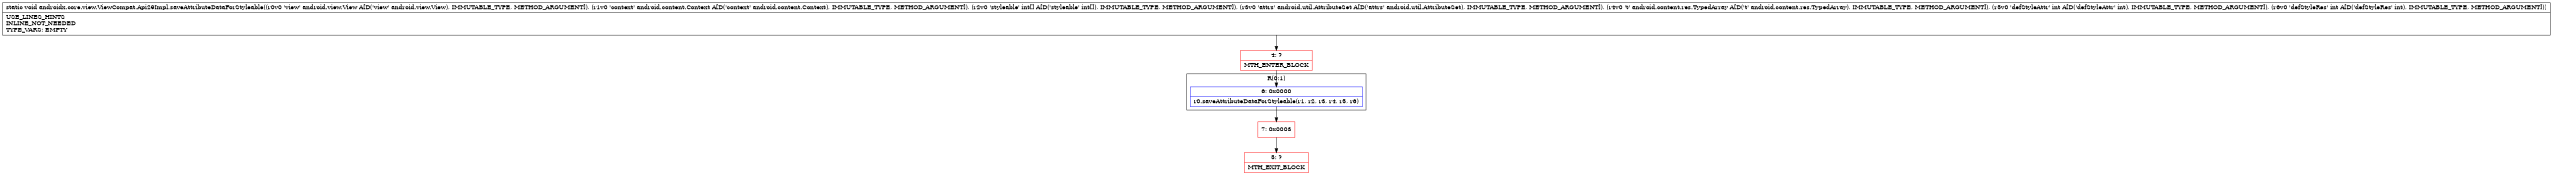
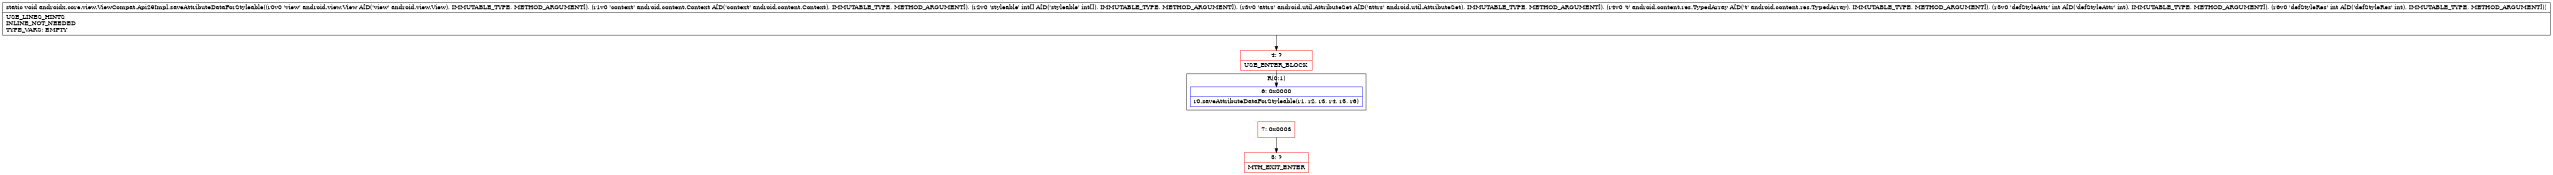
node "4: ?": text "MTH_ENTER_BLOCK" -> "USE_ENTER_BLOCK"
edge "6: 0x0000" -> "7: 0x0003": removed
node "5: ?": text "MTH_EXIT_BLOCK" -> "MTH_EXIT_ENTER"
